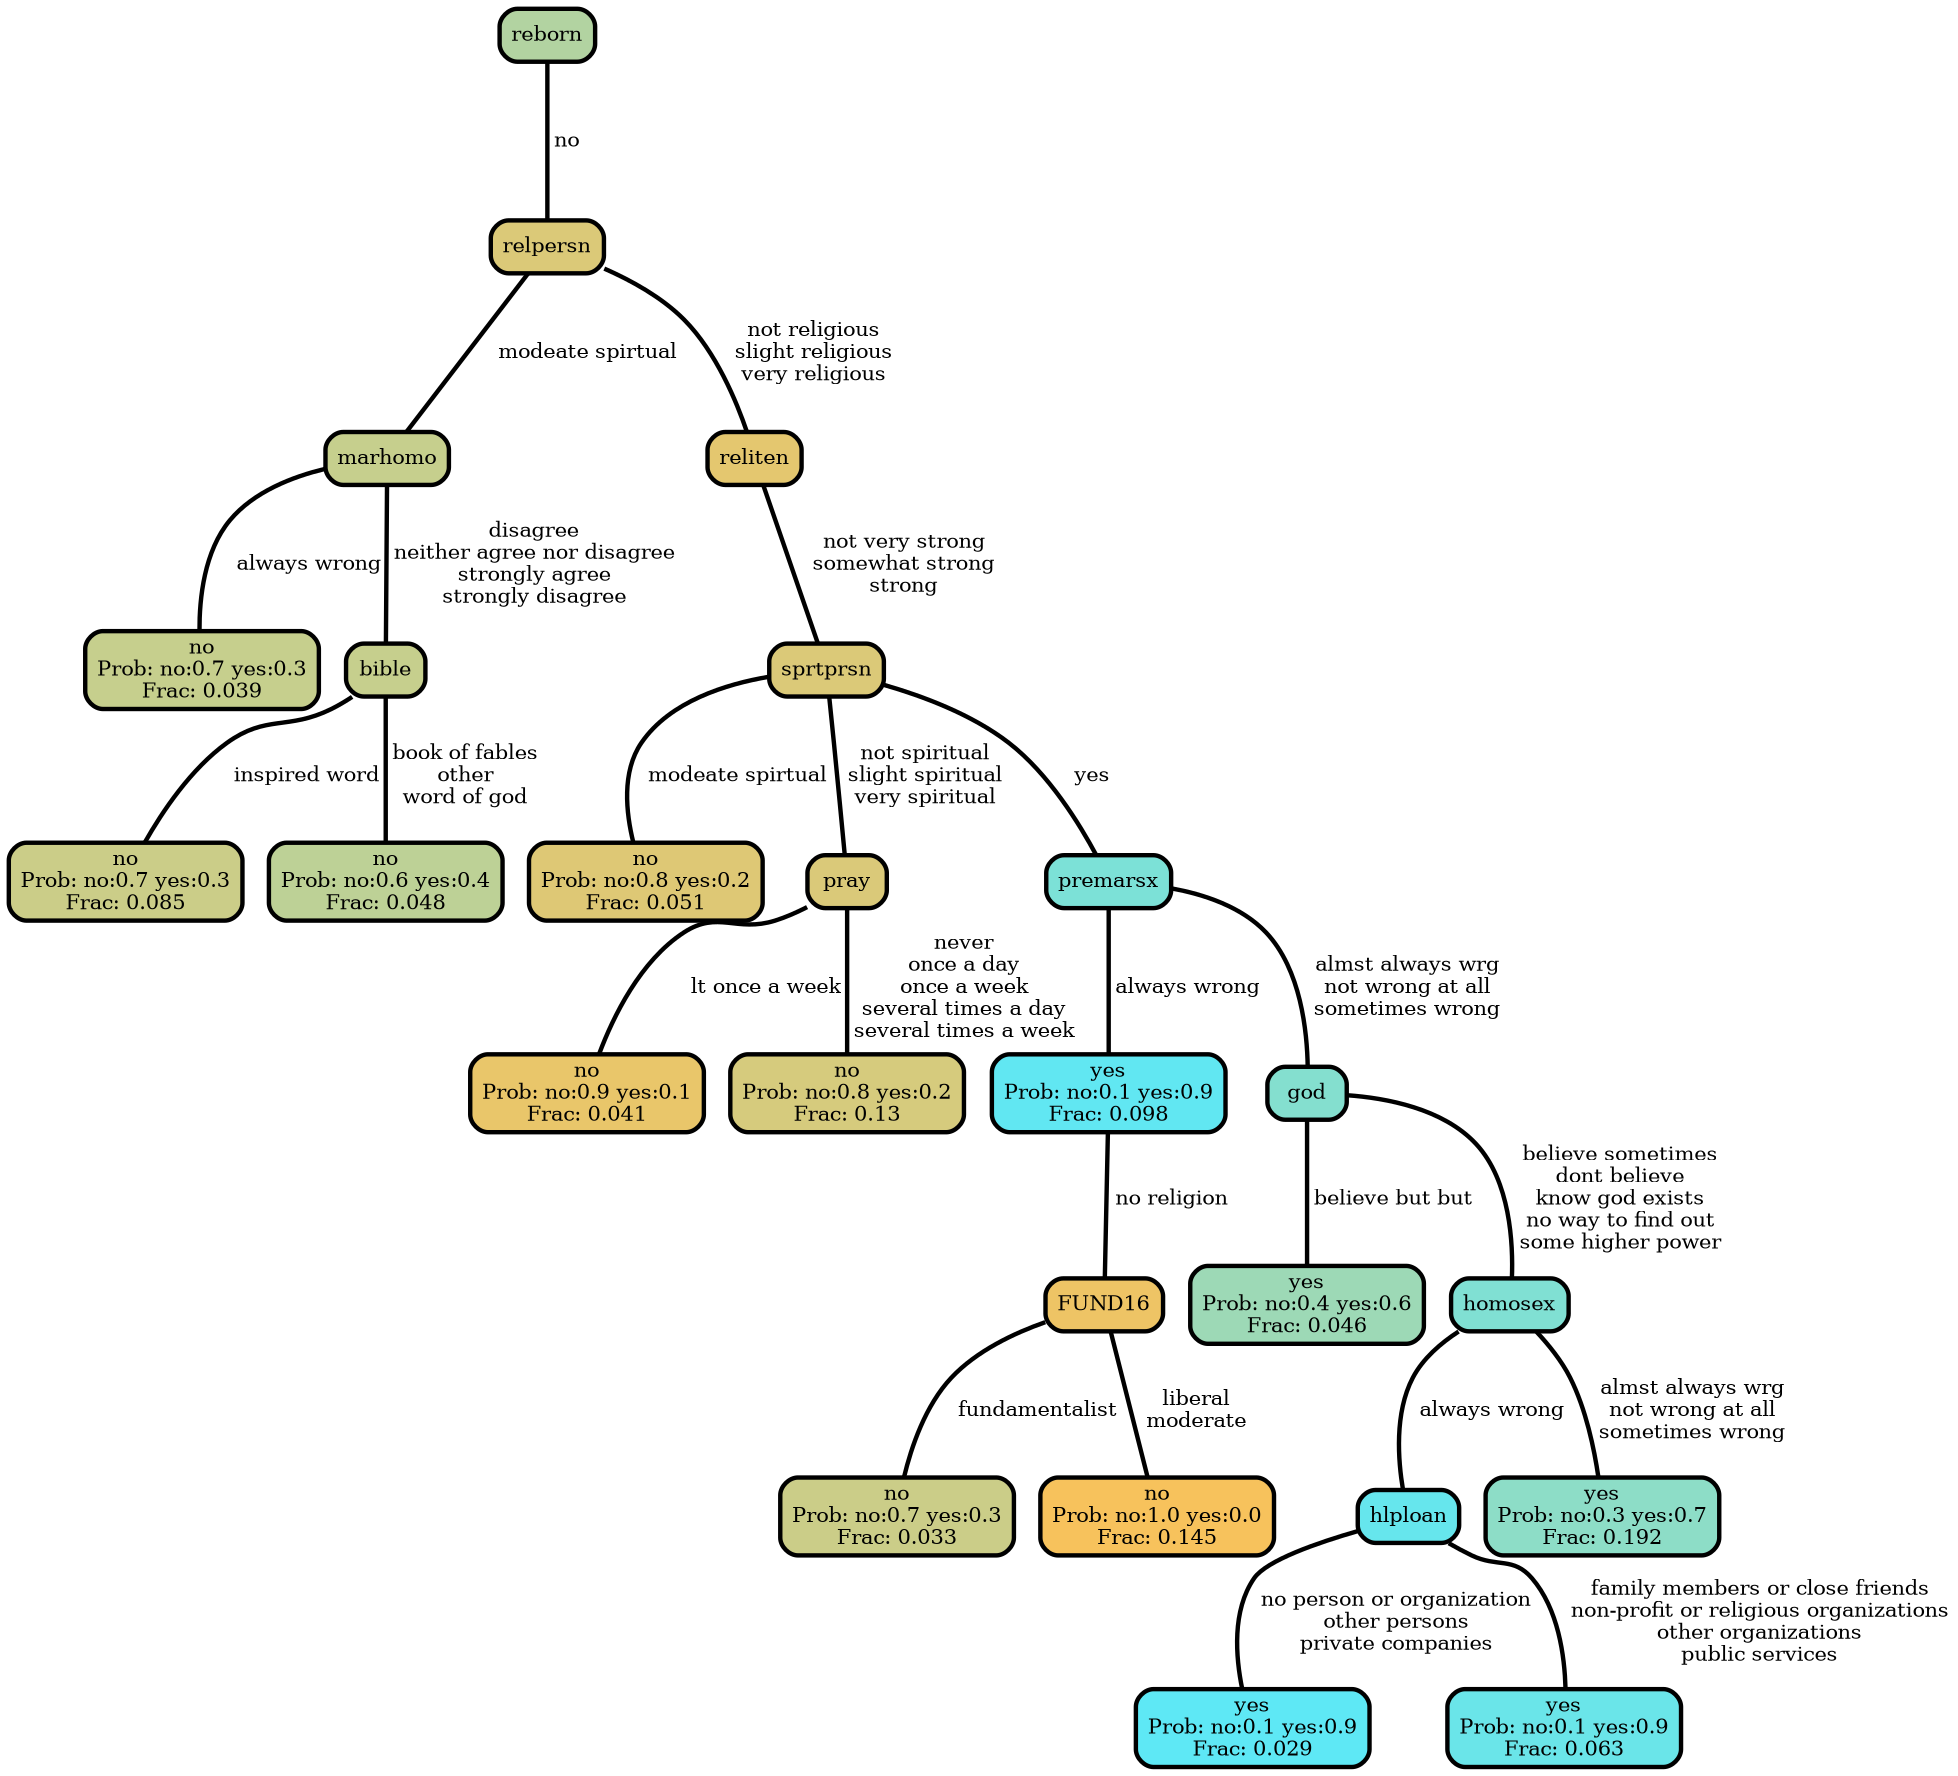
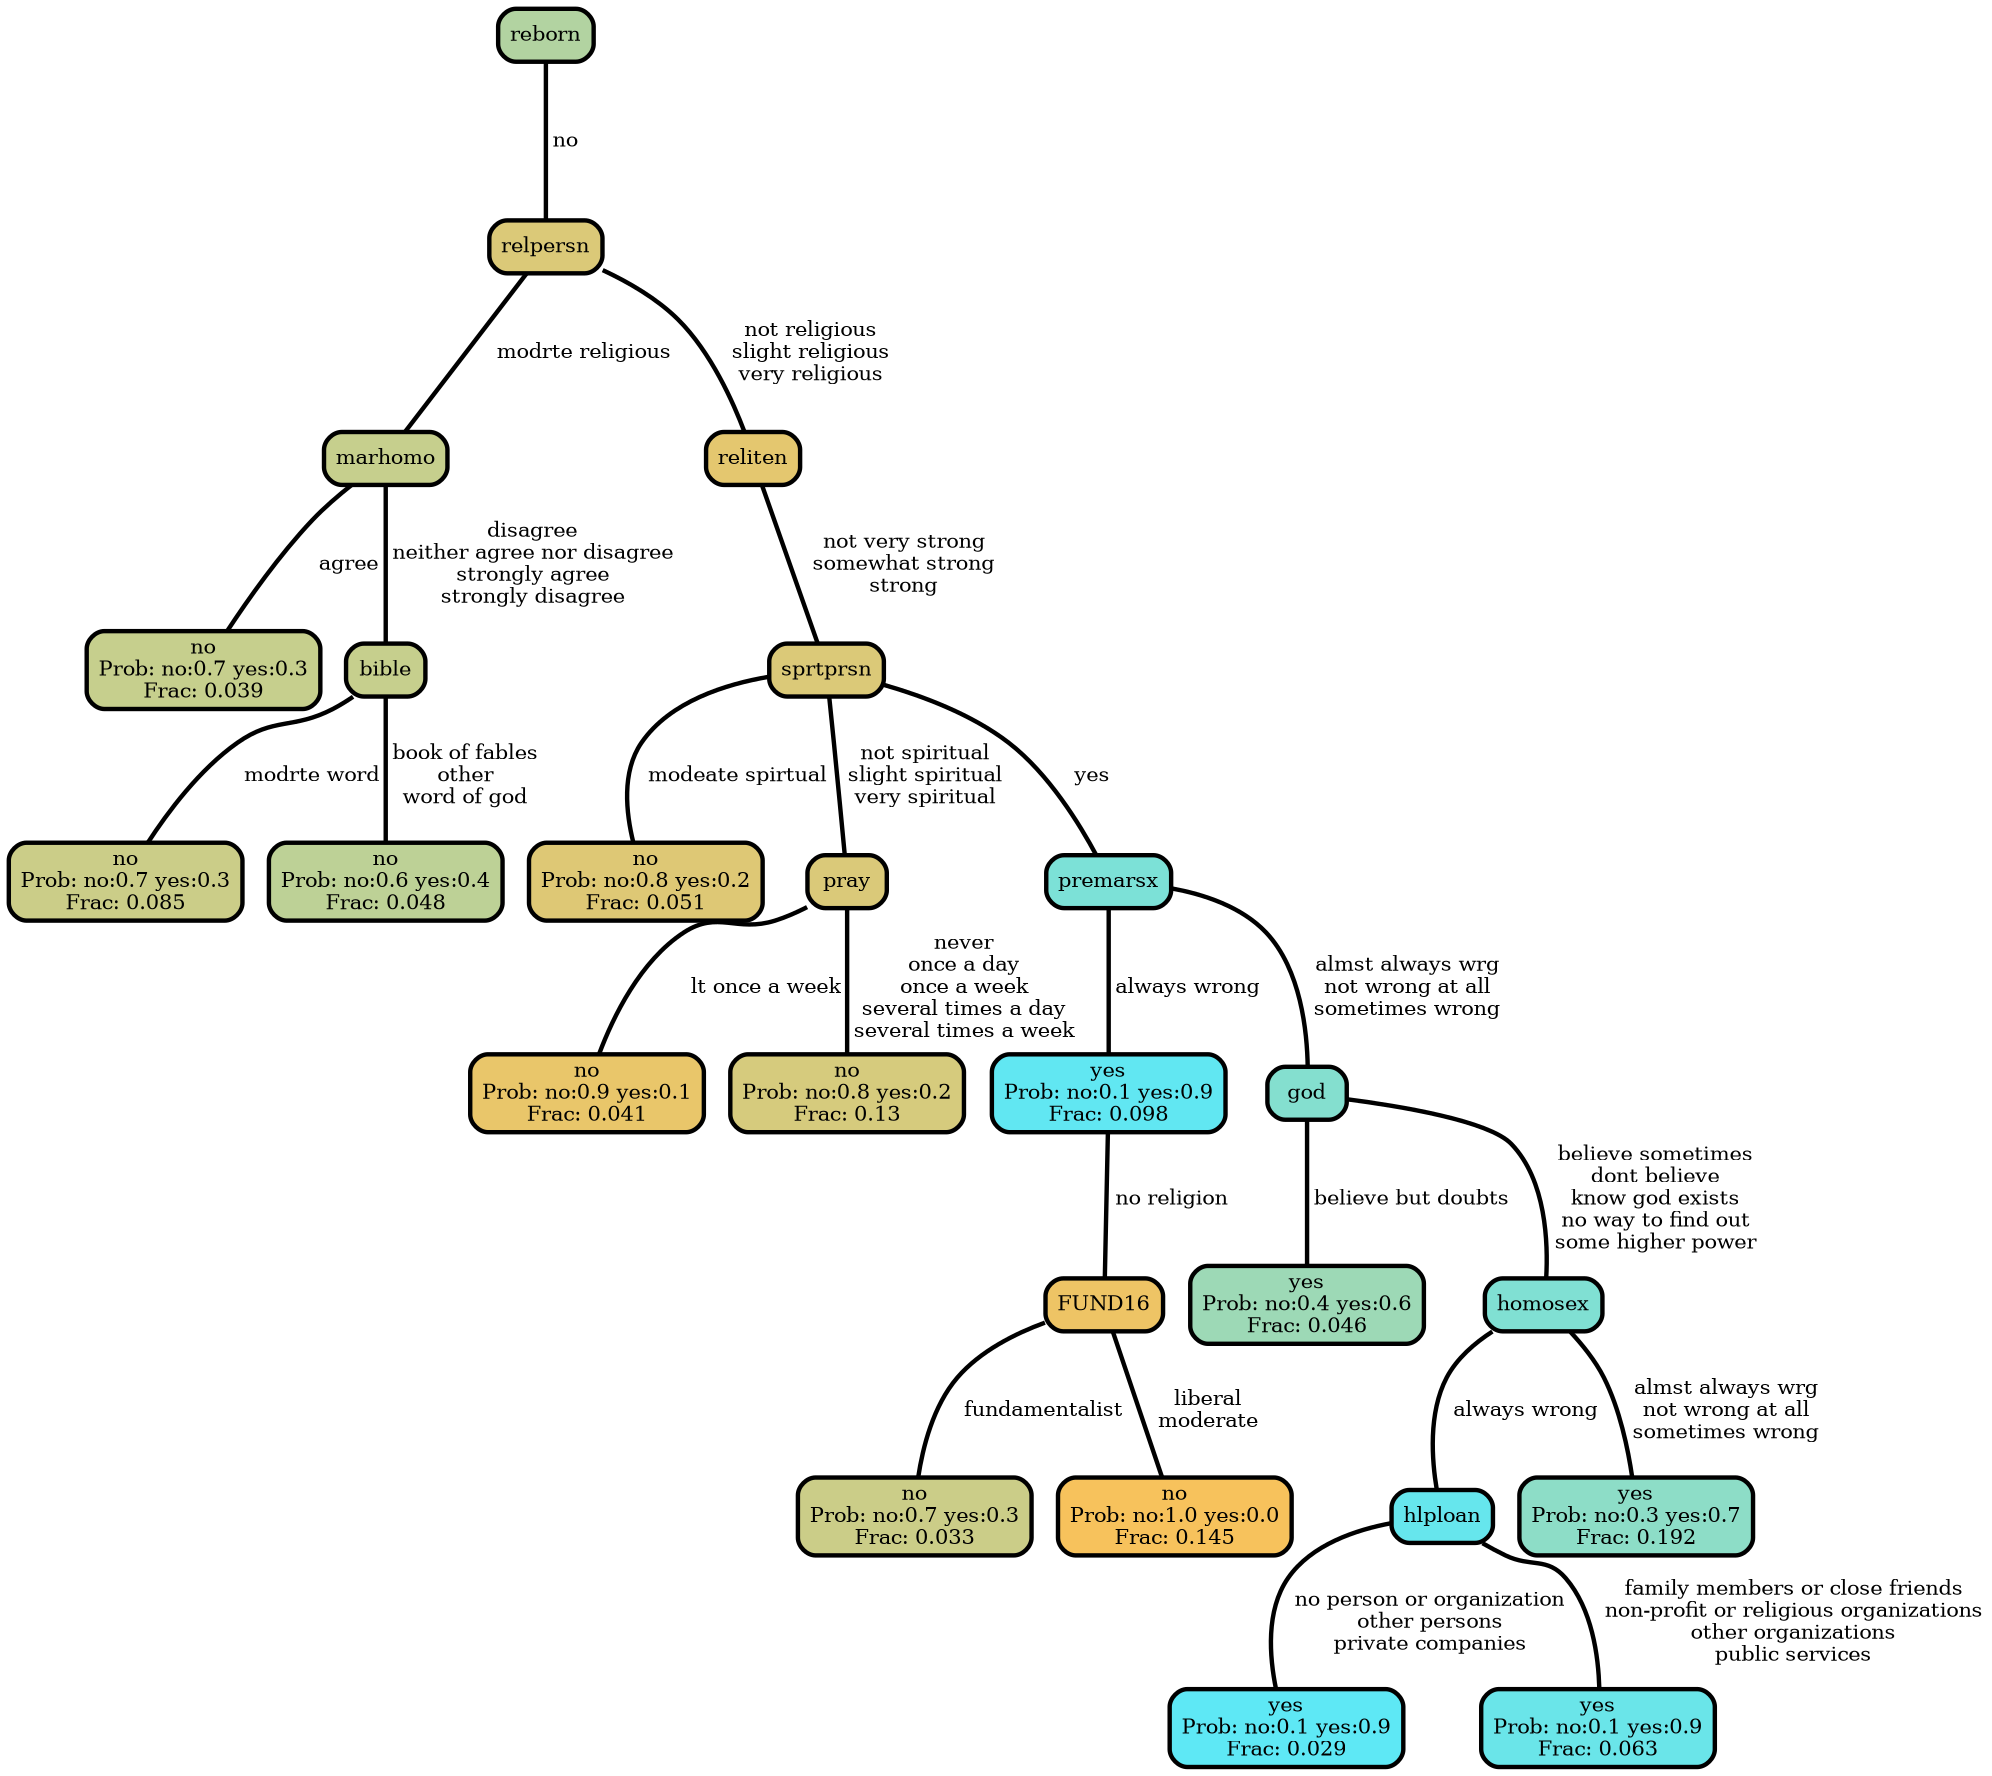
edge "relpersn" -- "marhomo": label " modeate spirtual" -> " modrte religious"
edge "marhomo" -- "no Prob: no:0.7 yes:0.3 Frac: 0.039": label " always wrong" -> " agree"
edge "bible" -- "no Prob: no:0.7 yes:0.3 Frac: 0.085": label " inspired word" -> " modrte word"
edge "god" -- "yes Prob: no:0.4 yes:0.6 Frac: 0.046": label " believe but but" -> " believe but doubts"
